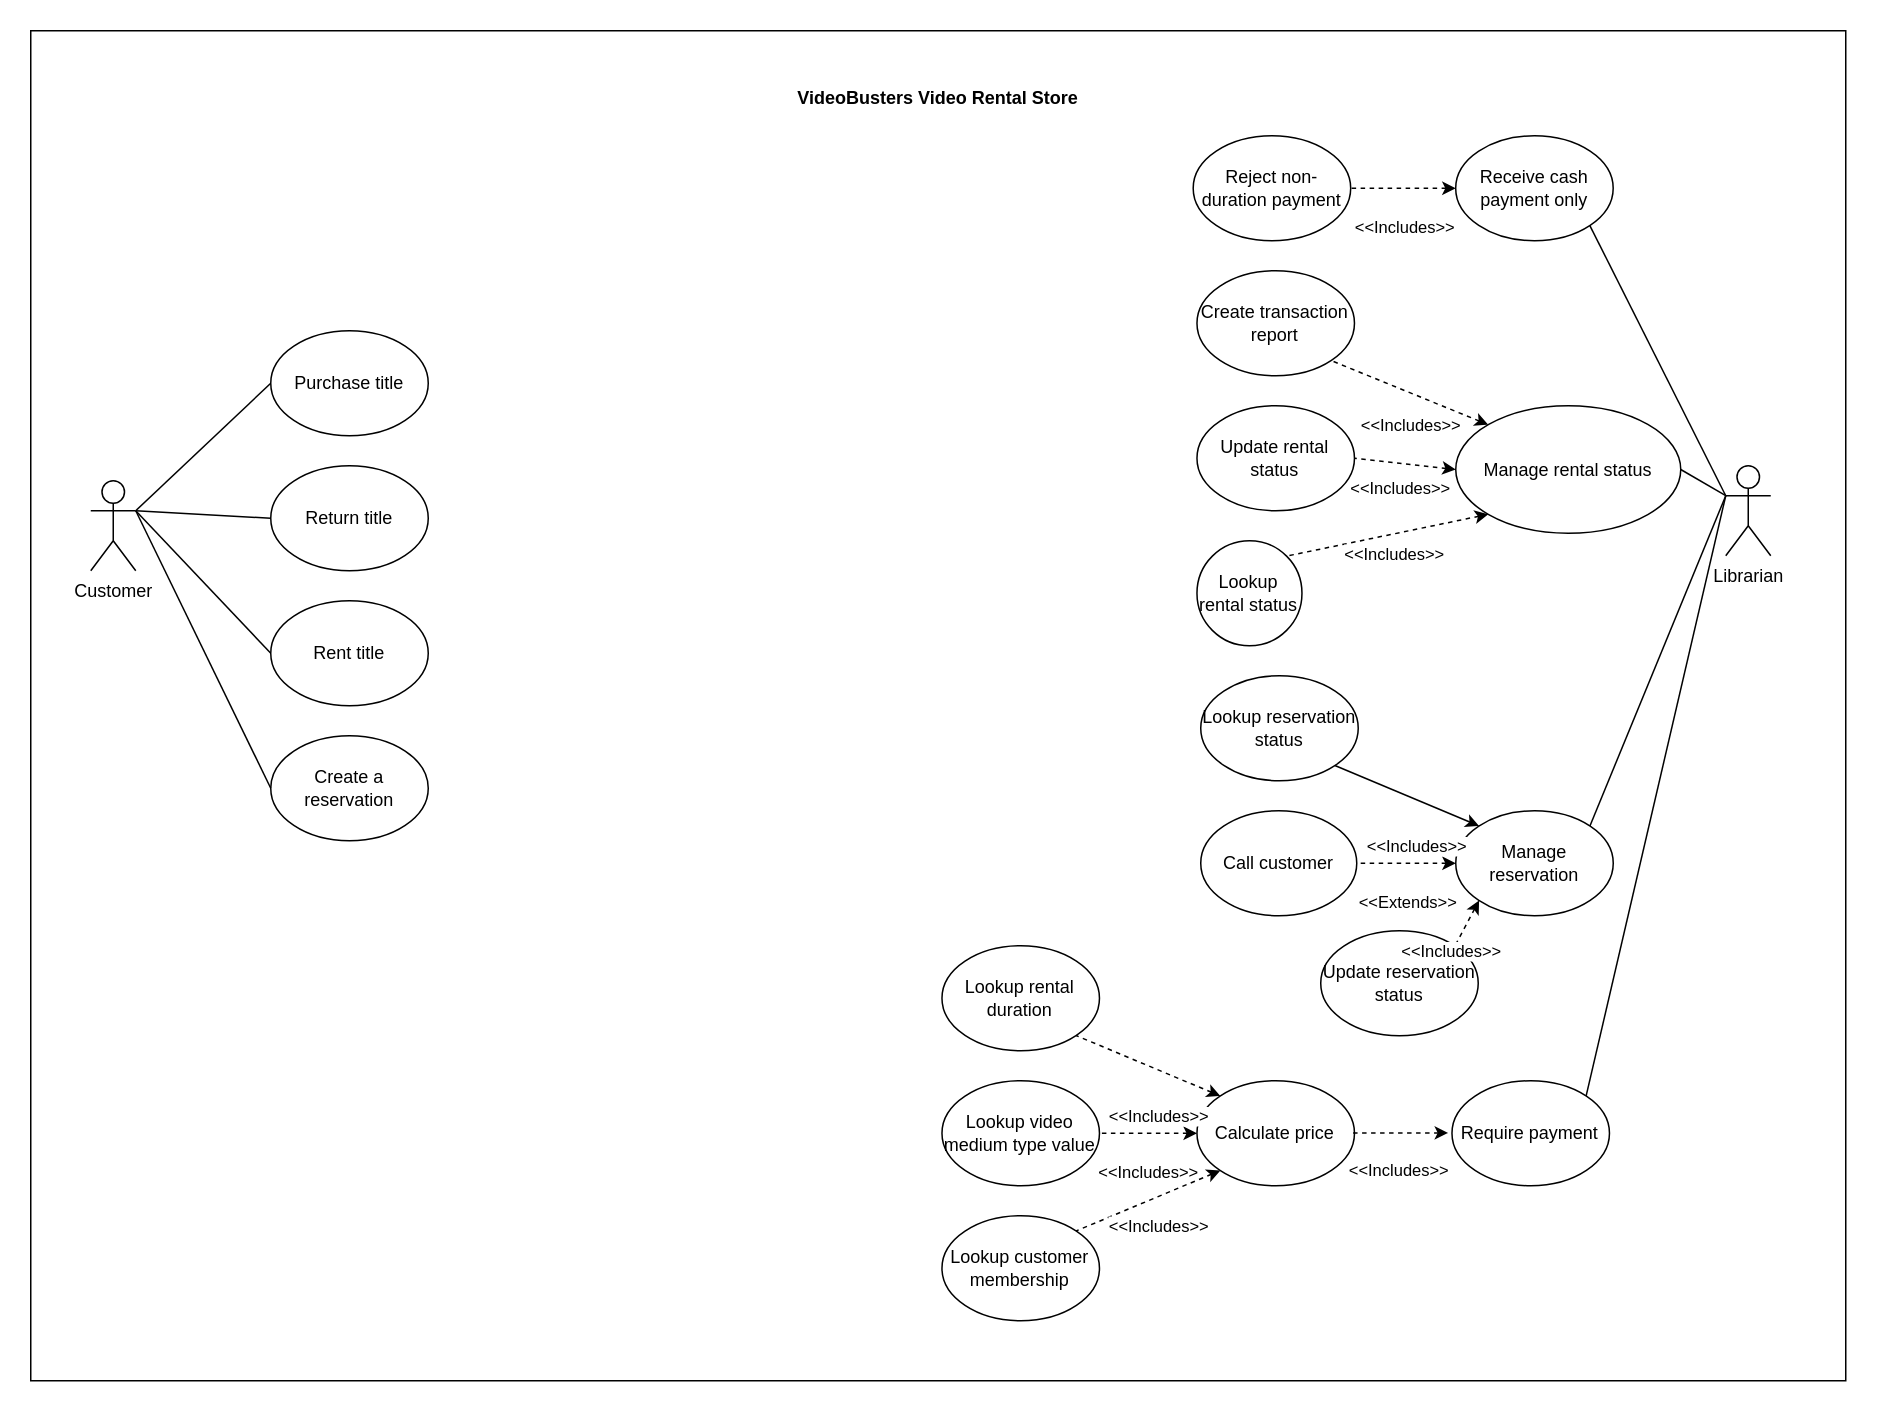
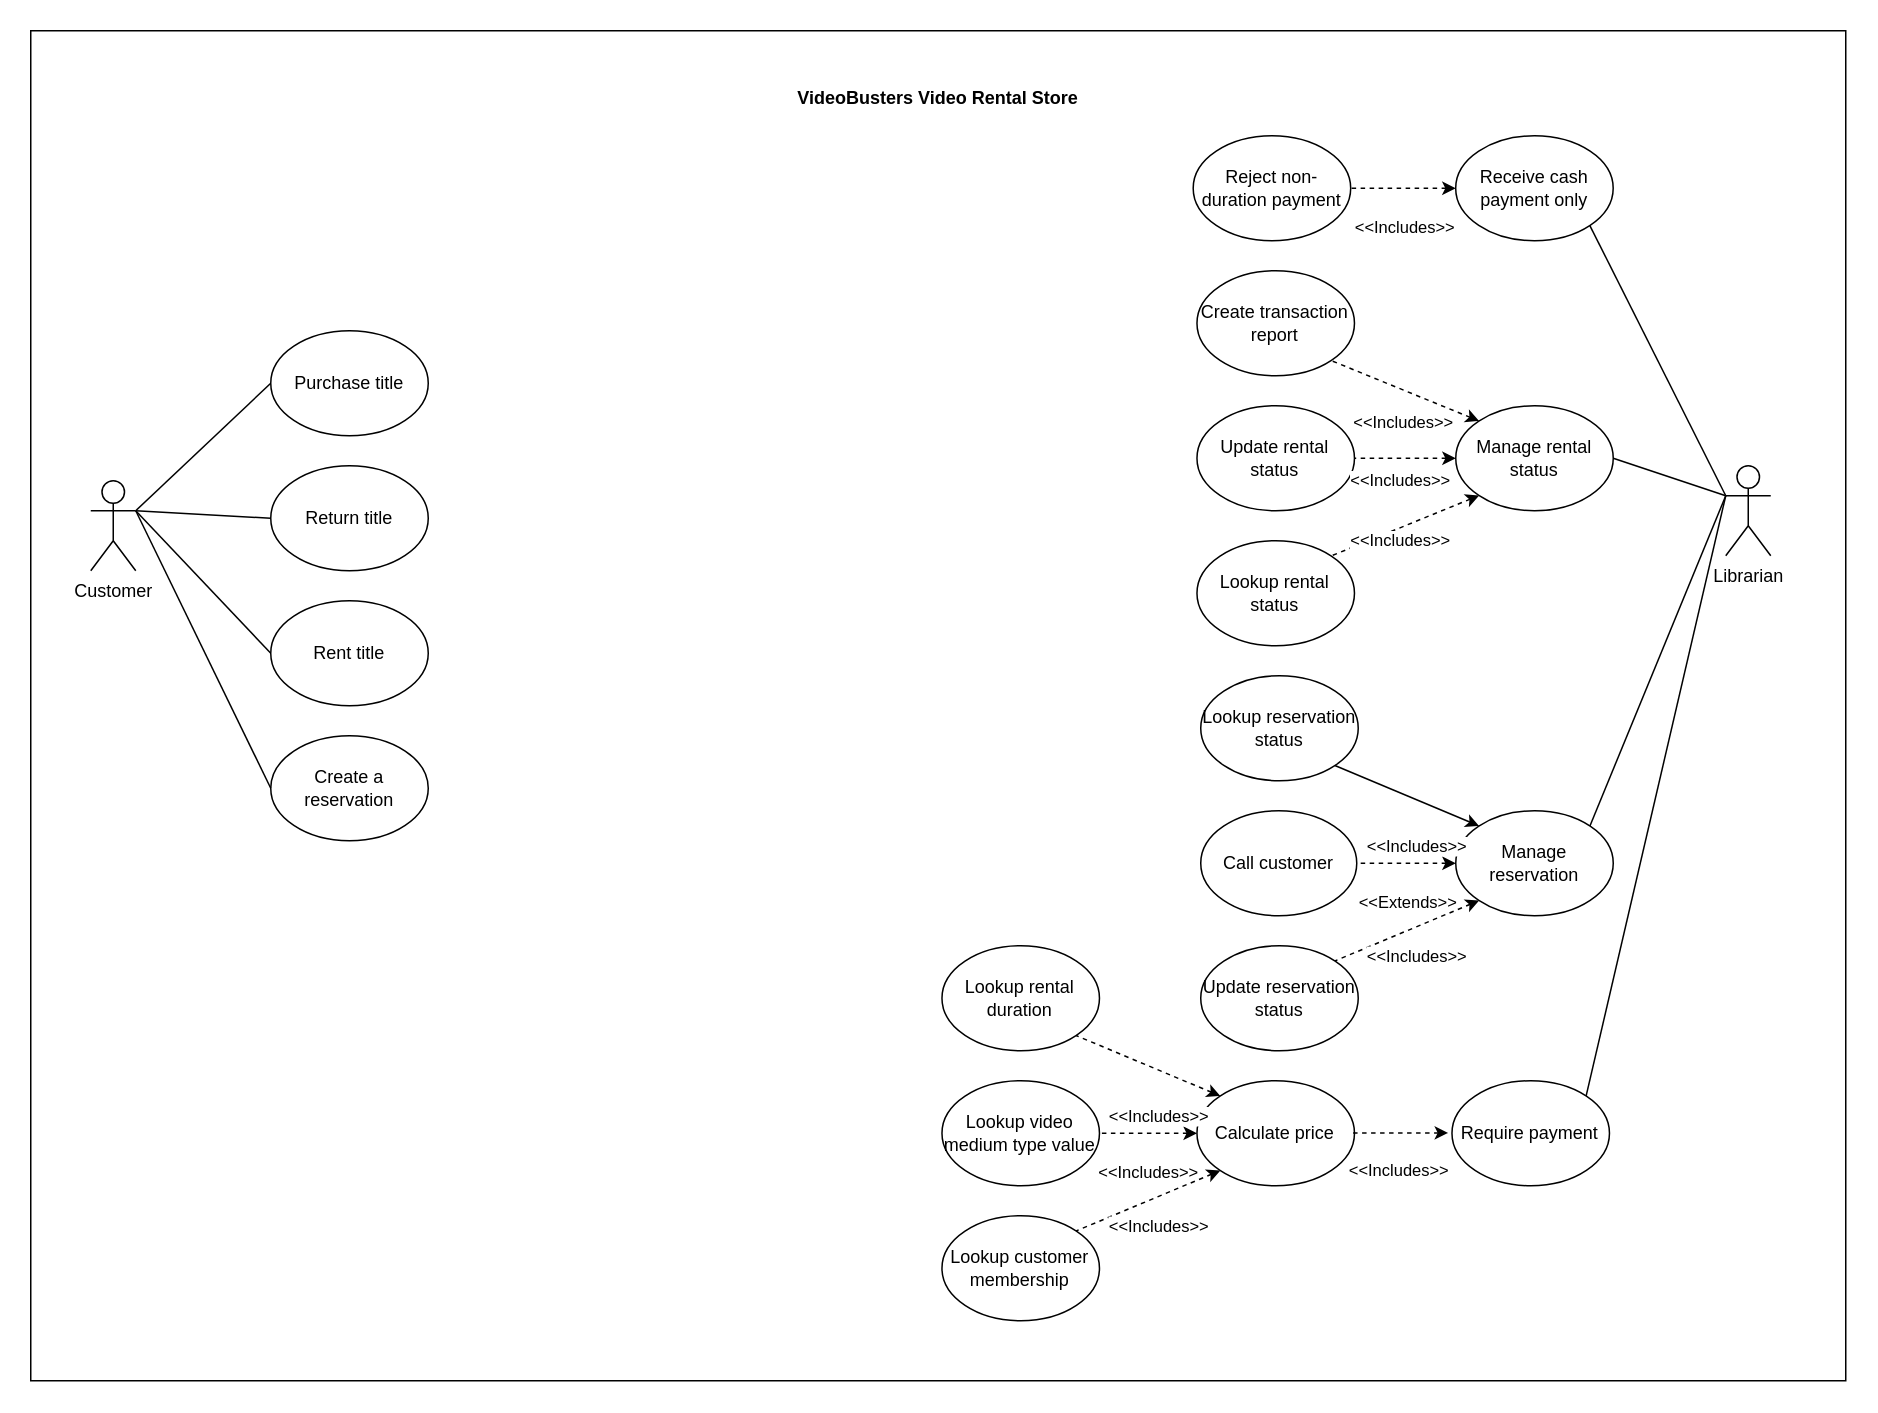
node "Manage rental status": size 225x128 -> 158x105
node "Lookup rental status": size 105x105 -> 158x105
node "Update reservation status": moved (1399, 983) -> (1279, 998)
